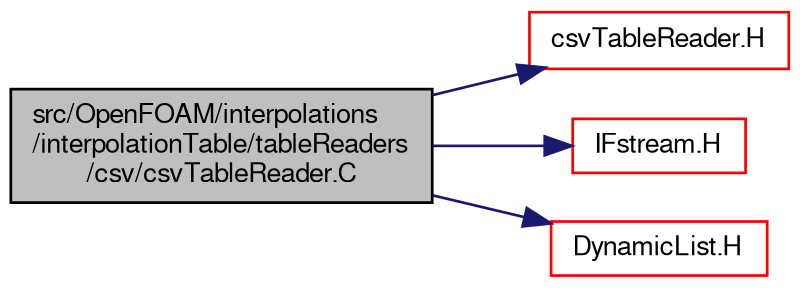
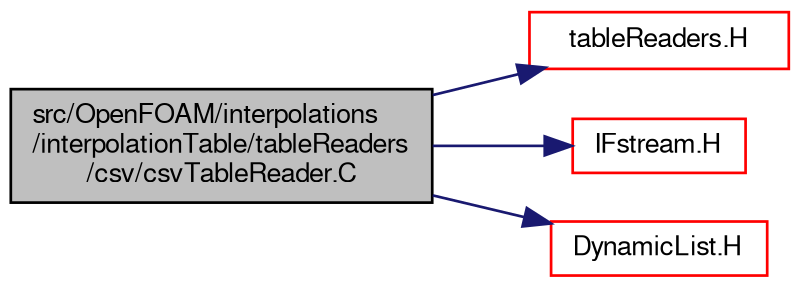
node "csvTableReader.H": label "csvTableReader.H" -> "tableReaders.H"
